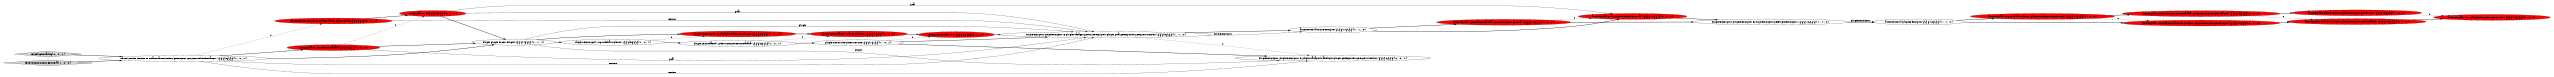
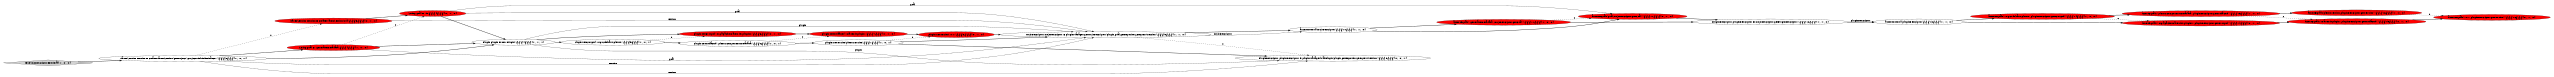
node "testPluginLoading['0', '0', '1']": removed
